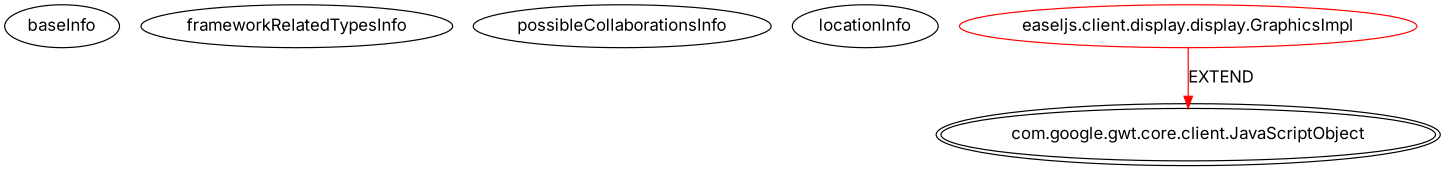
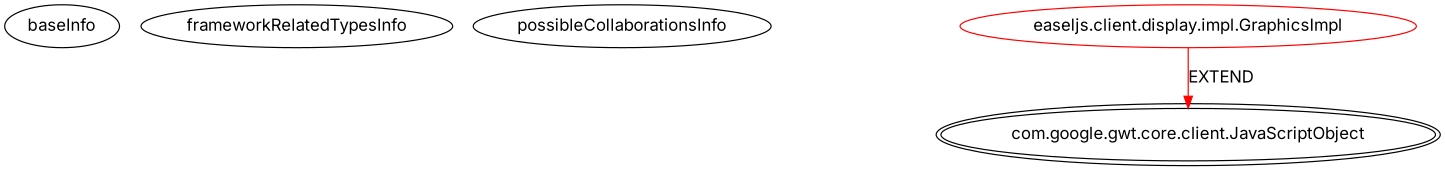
node "locationInfo": removed
node "easeljs.client.display.display.GraphicsImpl": label "easeljs.client.display.display.GraphicsImpl" -> "easeljs.client.display.impl.GraphicsImpl"
